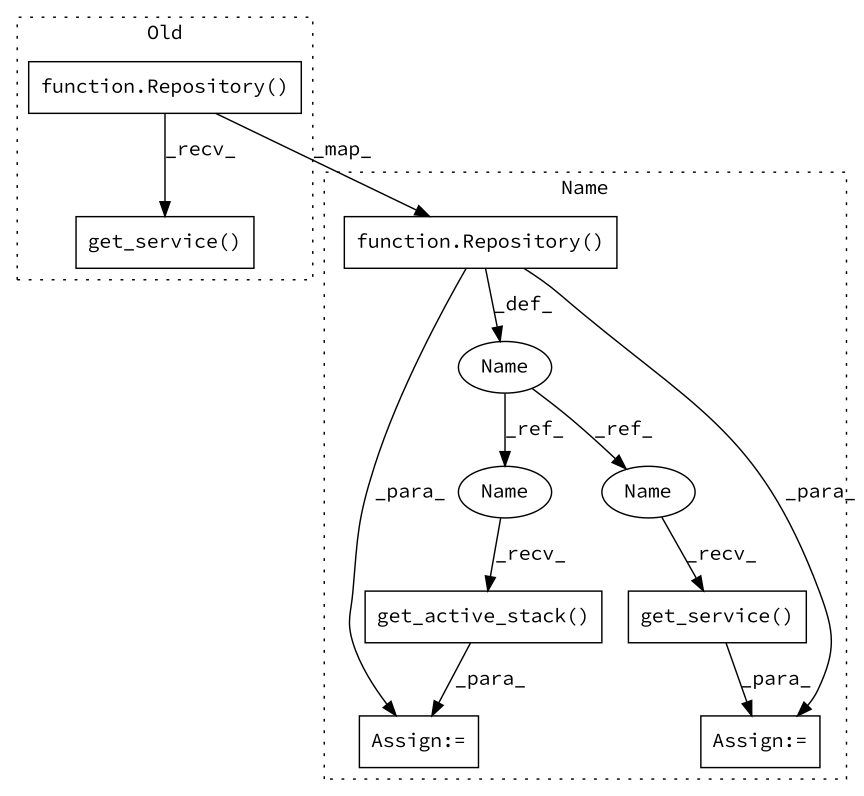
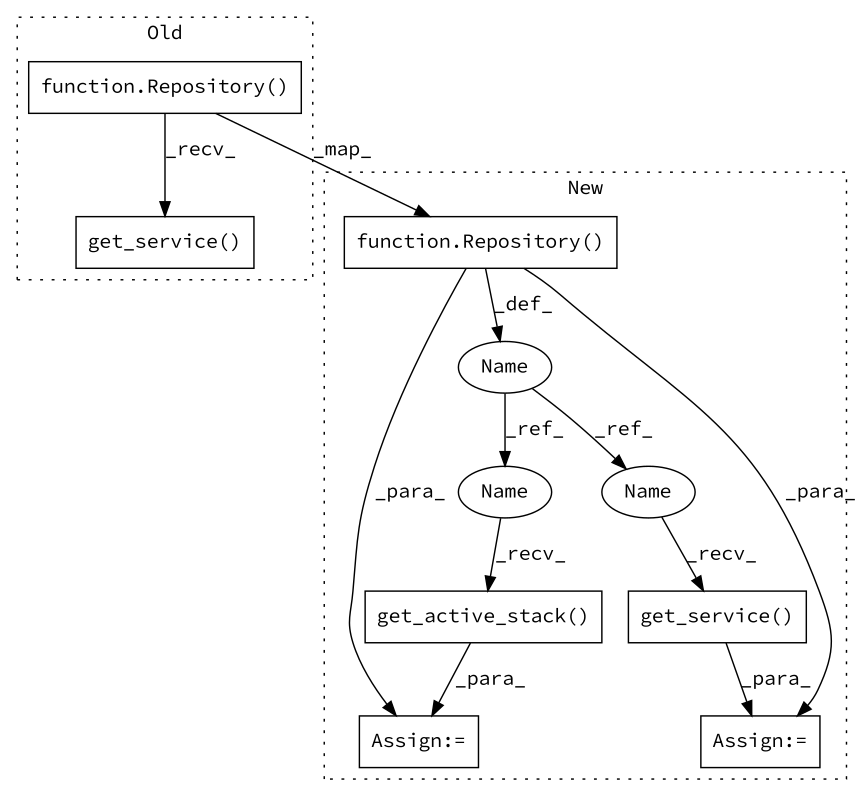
cluster "Name": label "Name" -> "New"
